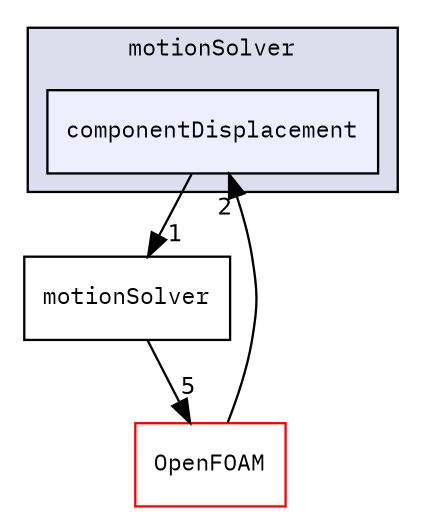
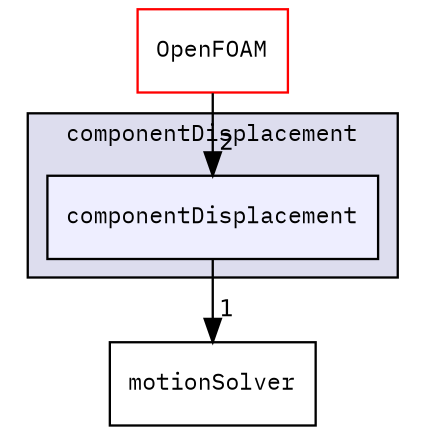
cluster "motionSolver": label "motionSolver" -> "componentDisplacement"
edge "motionSolver" -> "OpenFOAM": removed
